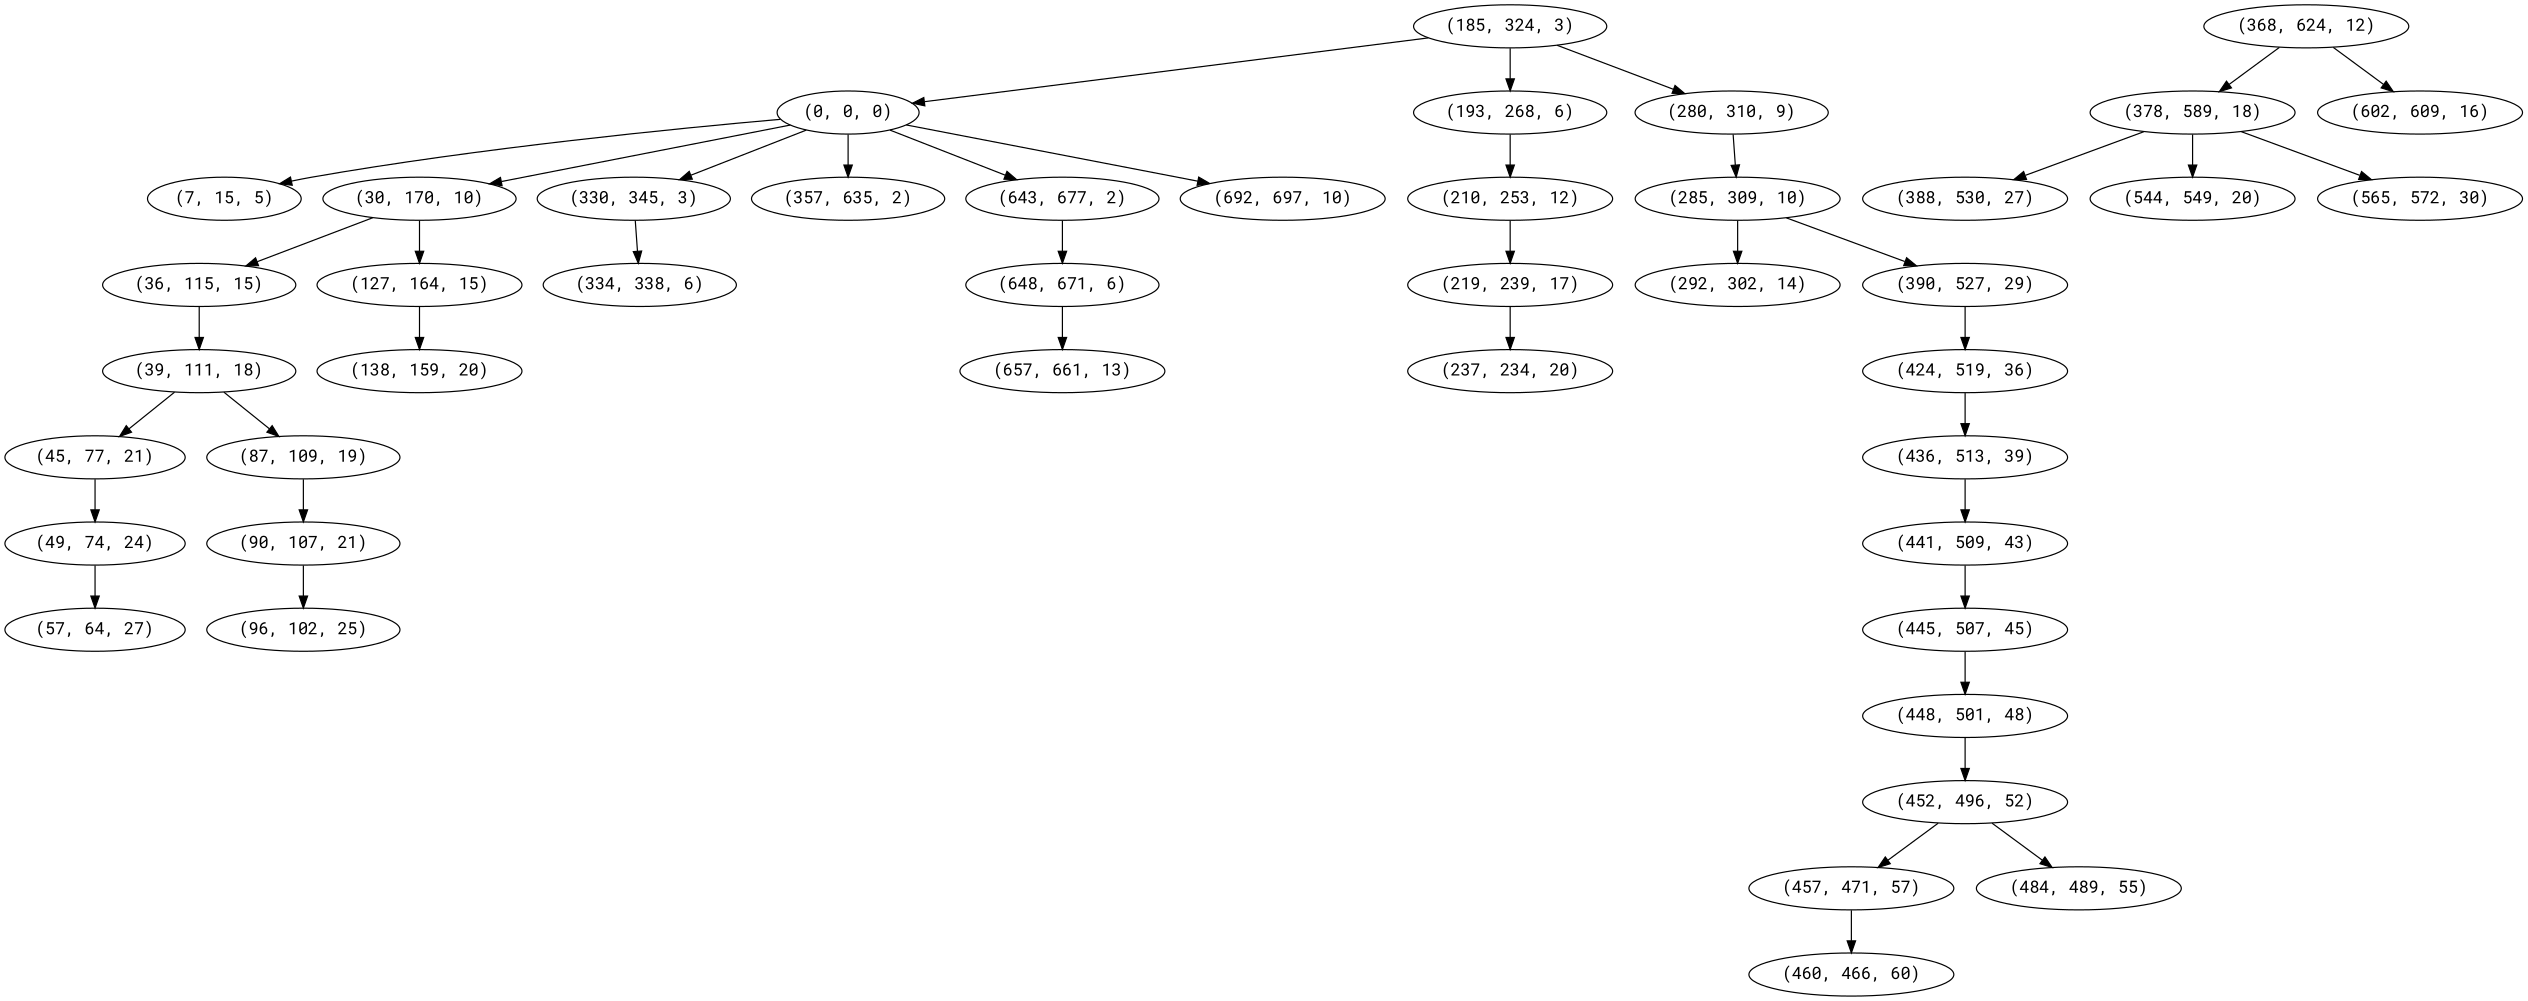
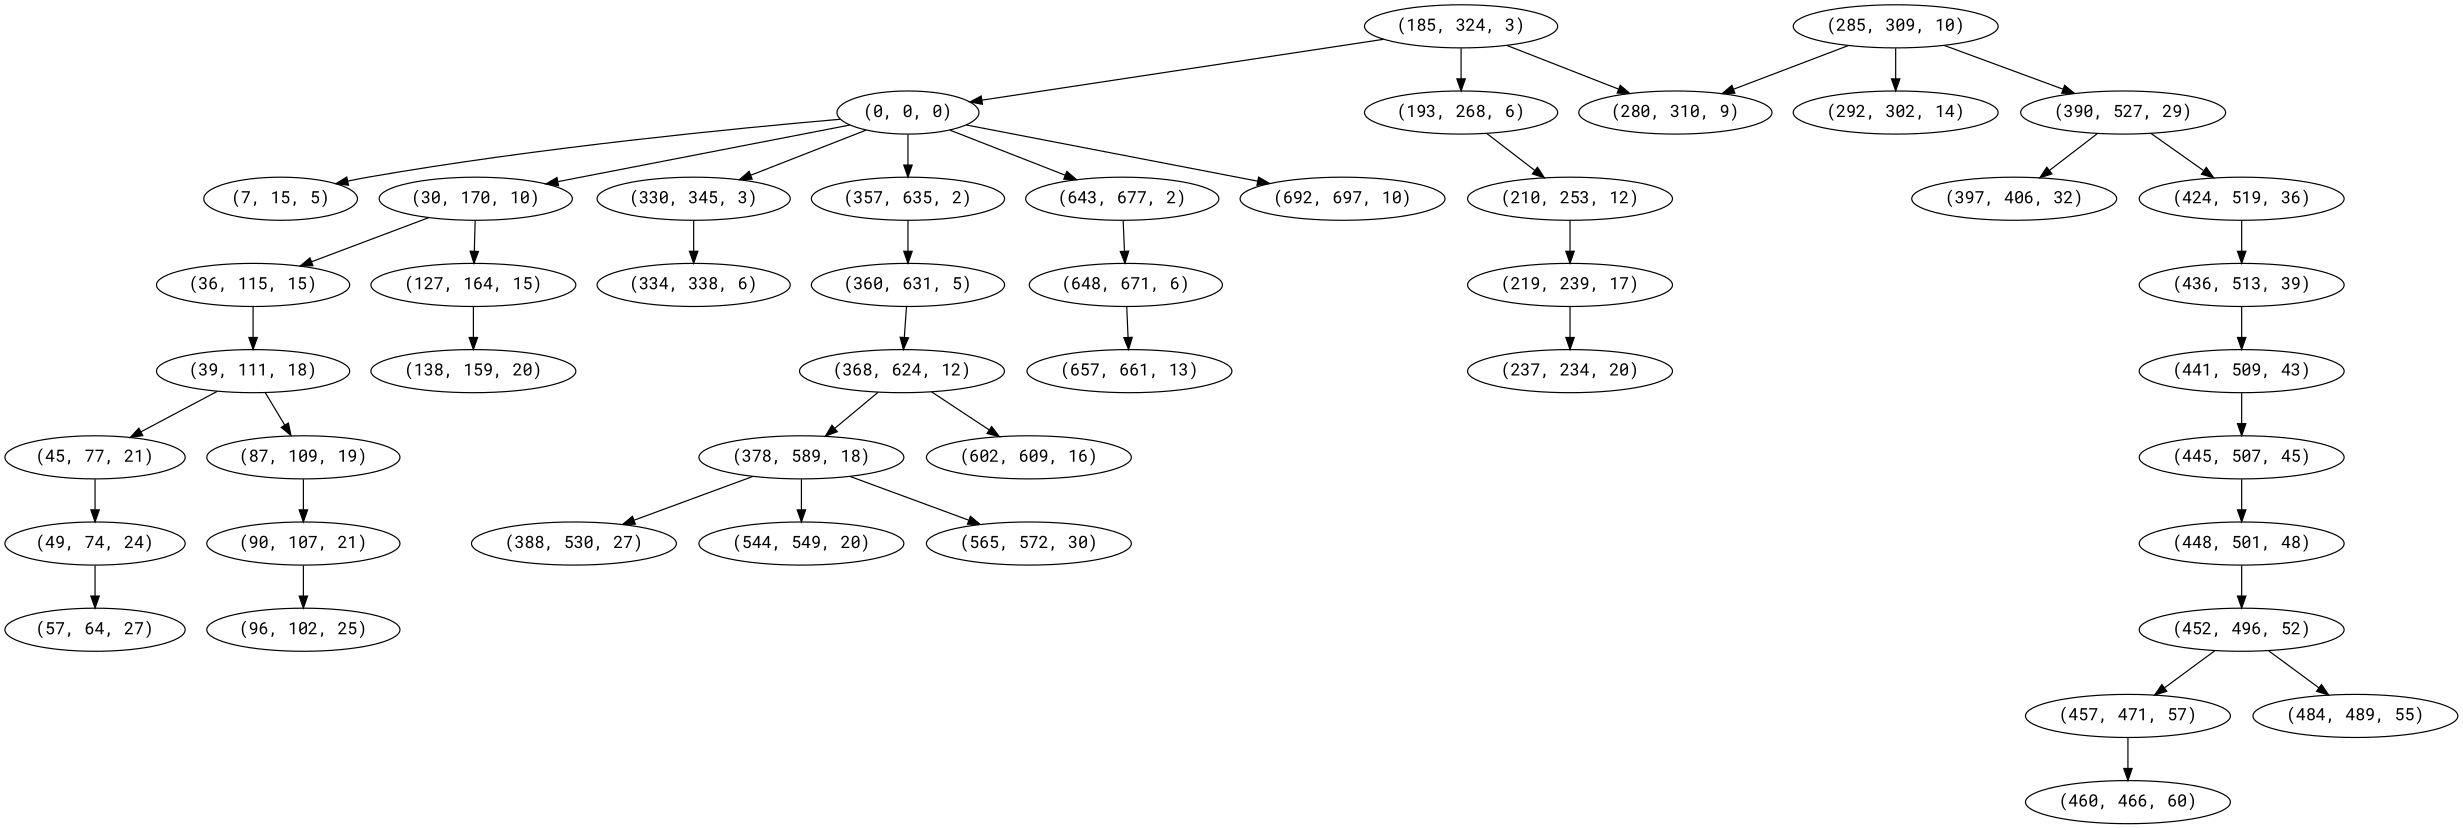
edge "(280, 310, 9)" -> "(285, 309, 10)": reversed
node "(397, 406, 32)": added
node "(360, 631, 5)": added
